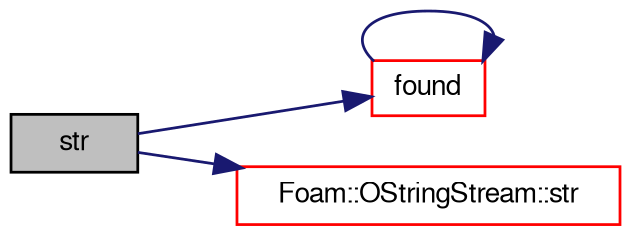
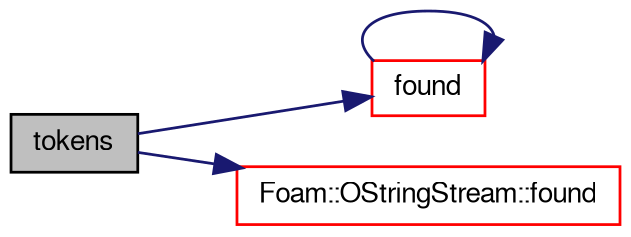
node "str": label "str" -> "tokens"
node "Foam::OStringStream::str": label "Foam::OStringStream::str" -> "Foam::OStringStream::found"
